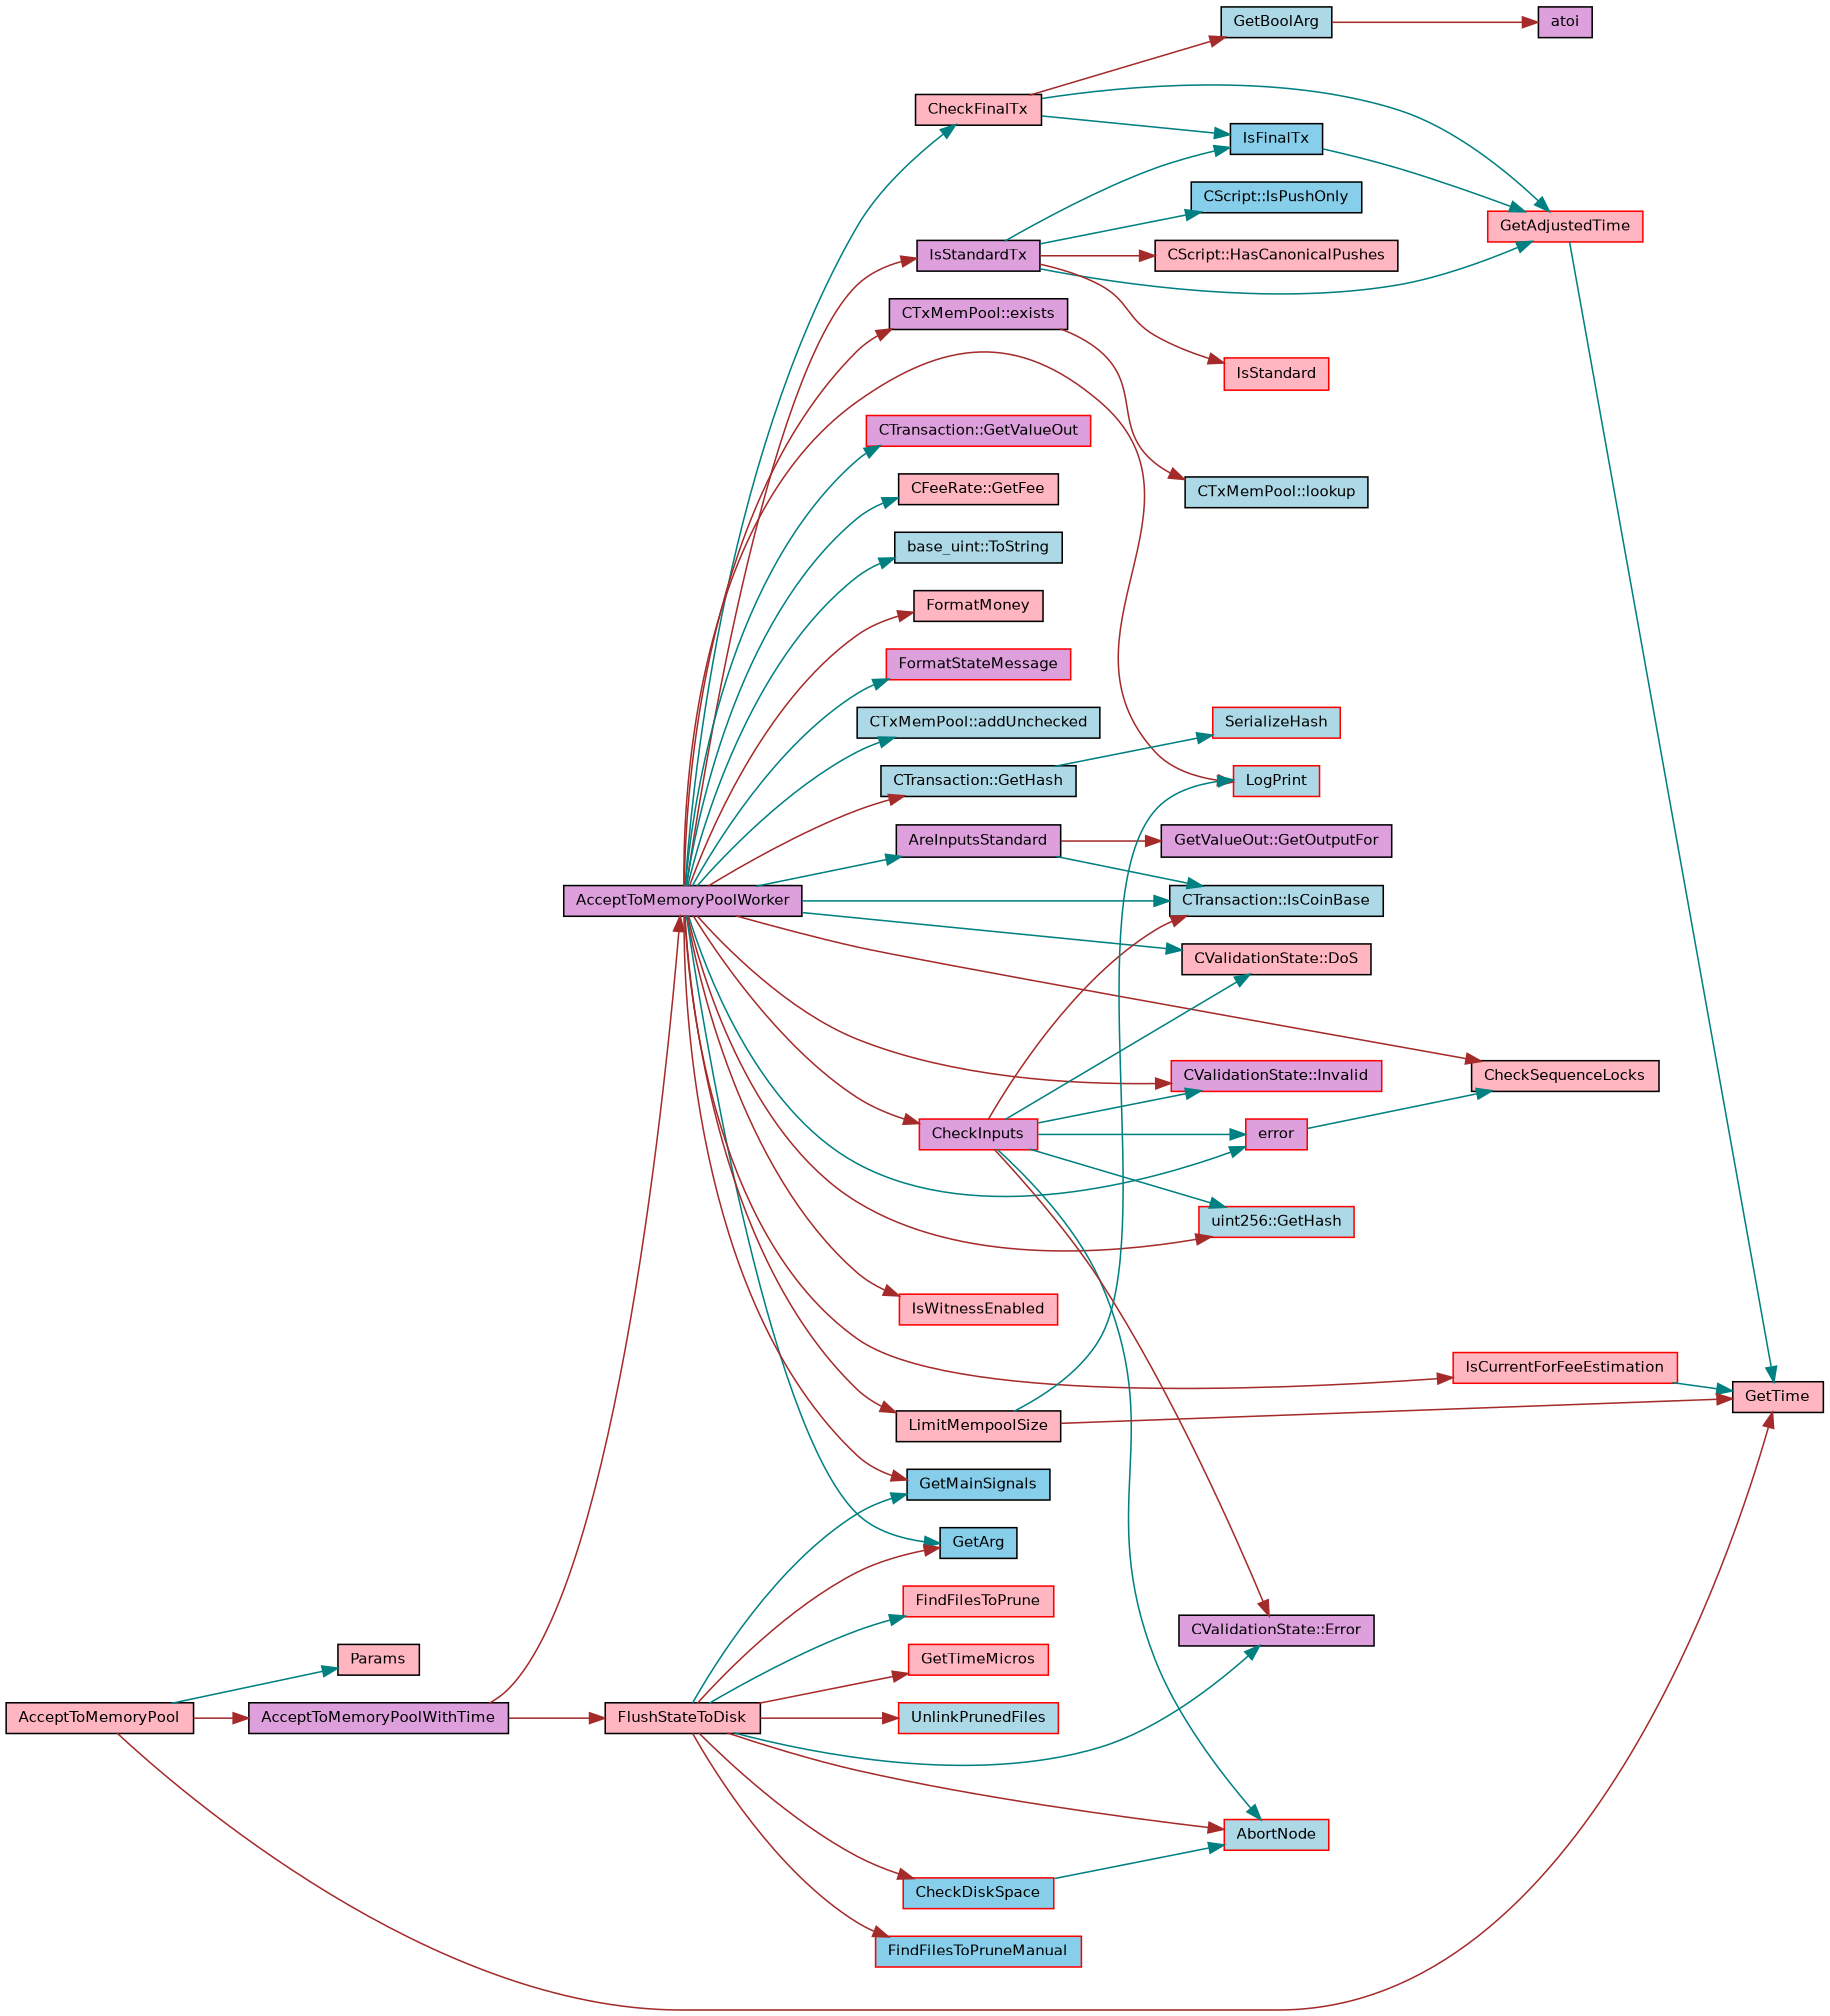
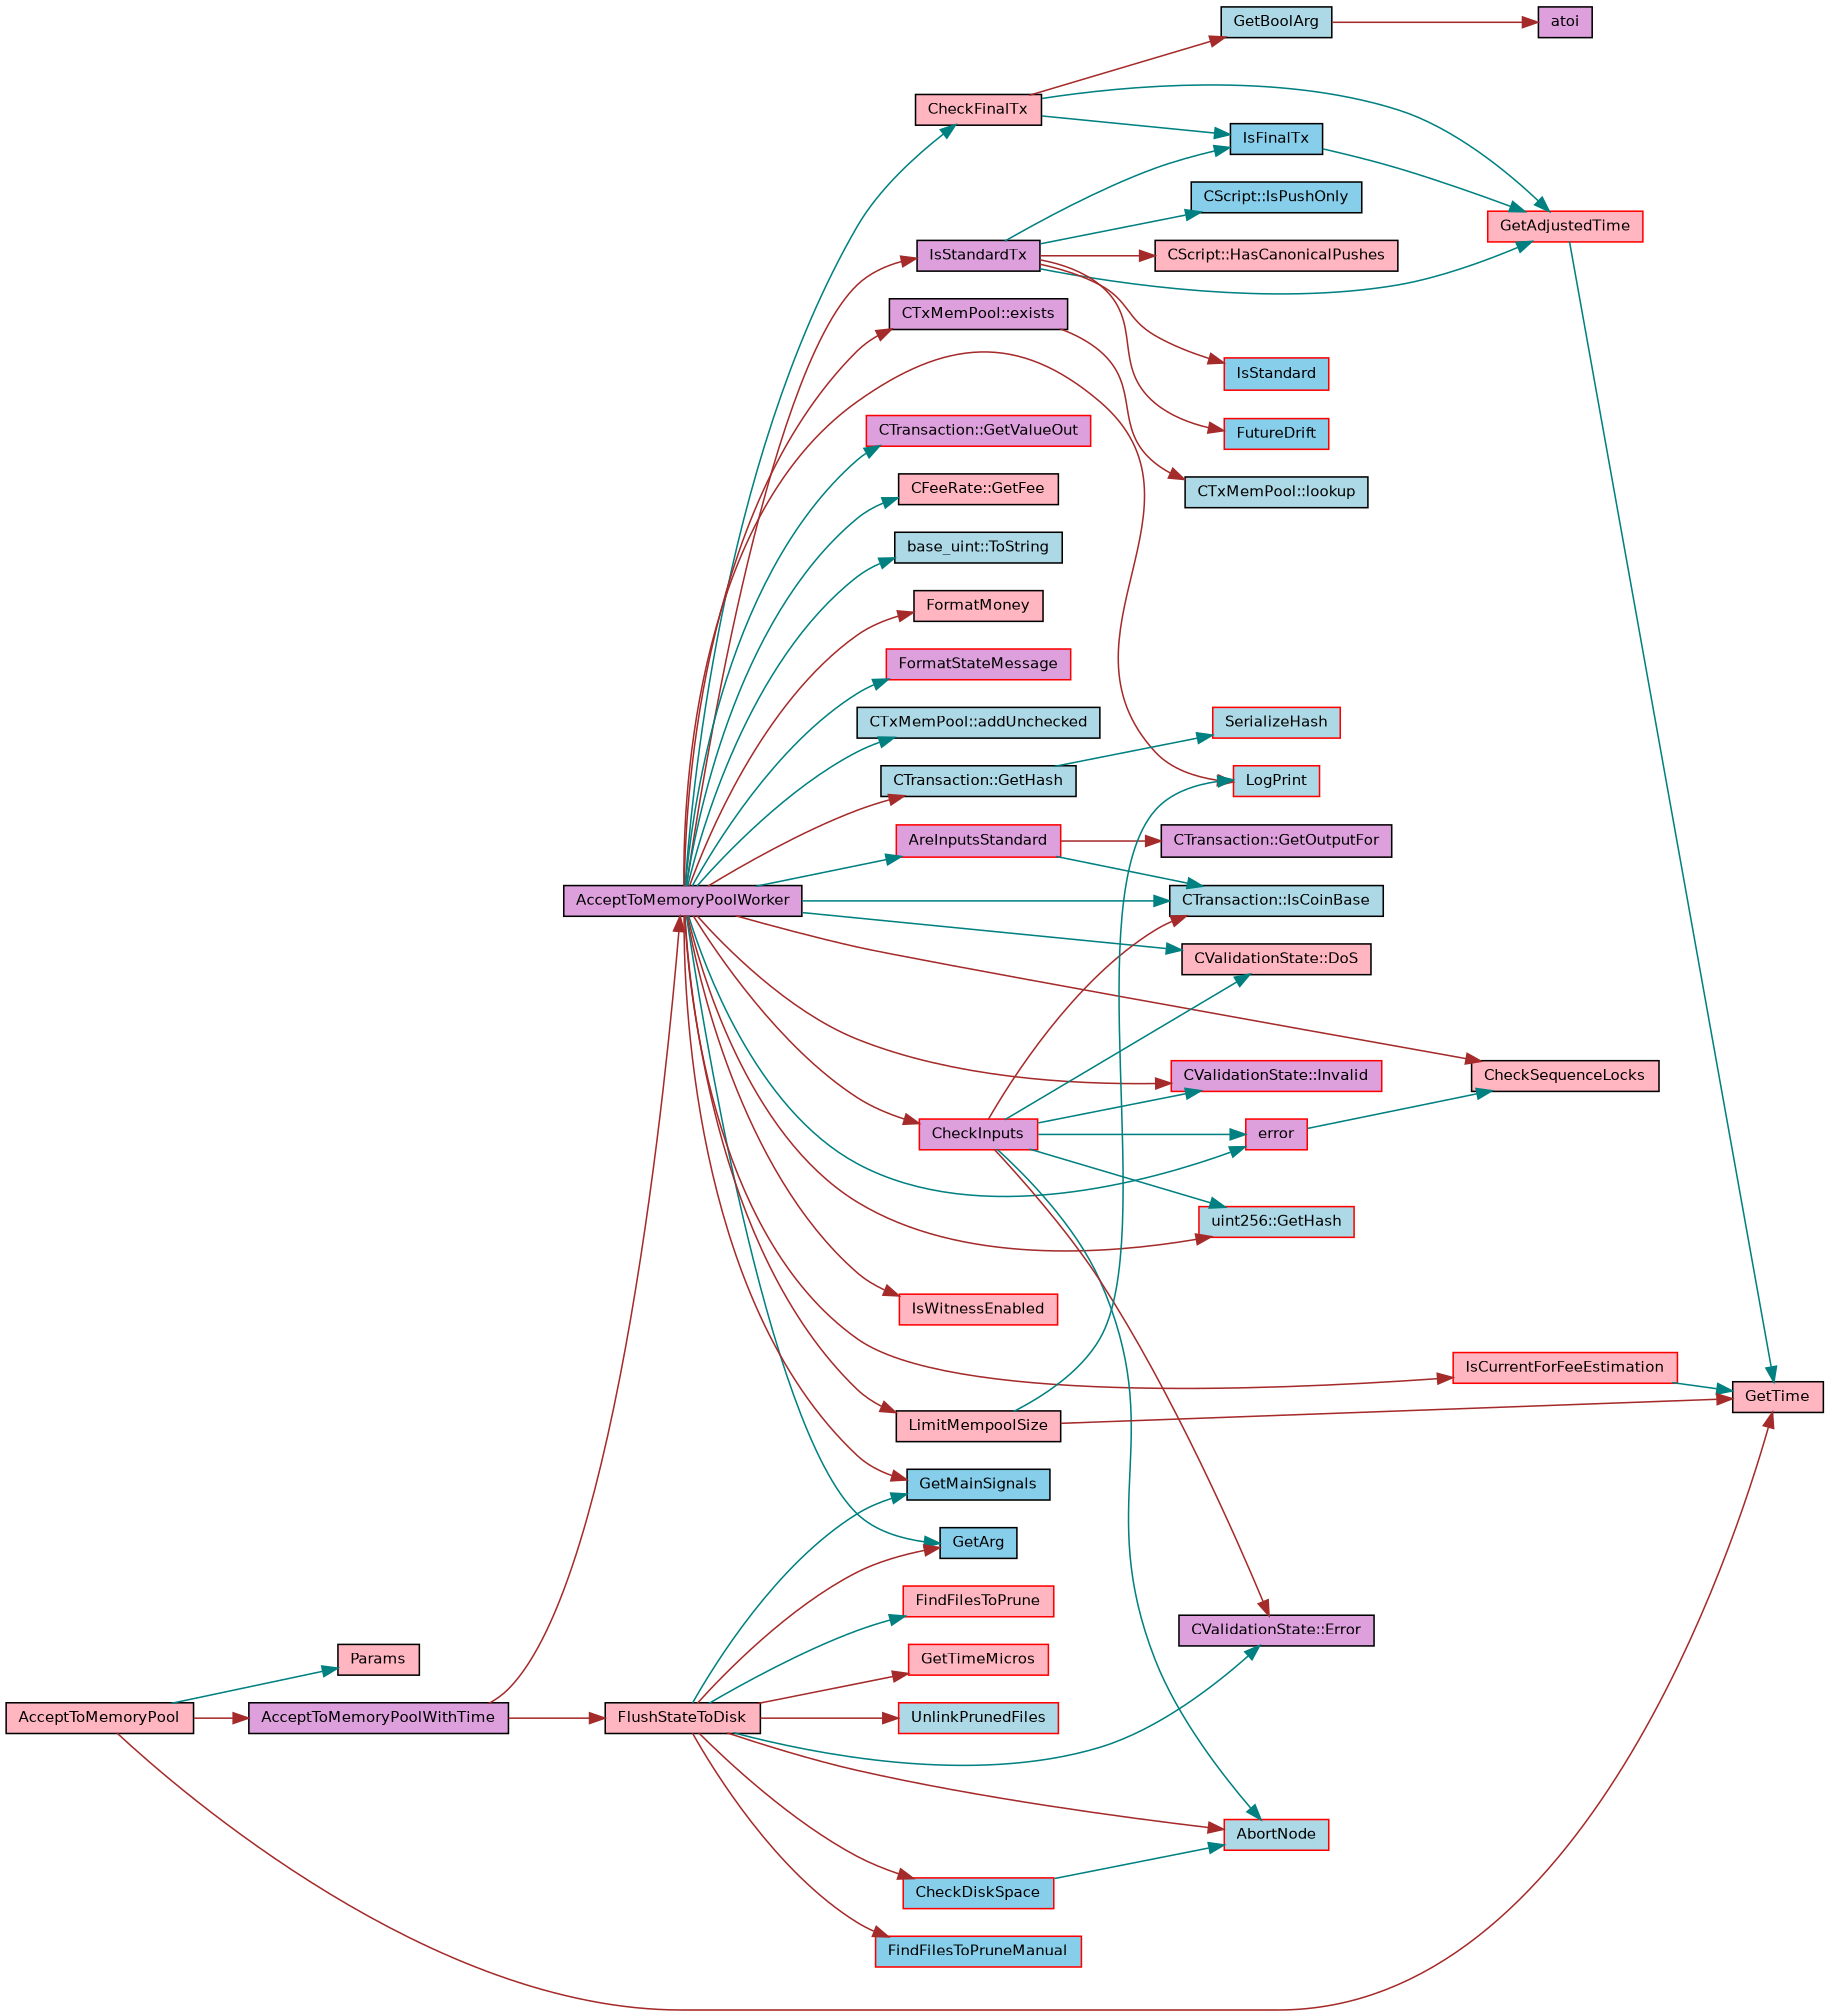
node "IsStandard": fillcolor lightpink -> skyblue
node "FutureDrift": added
node "AreInputsStandard": color black -> red
node "GetValueOut::GetOutputFor": label "GetValueOut::GetOutputFor" -> "CTransaction::GetOutputFor"
